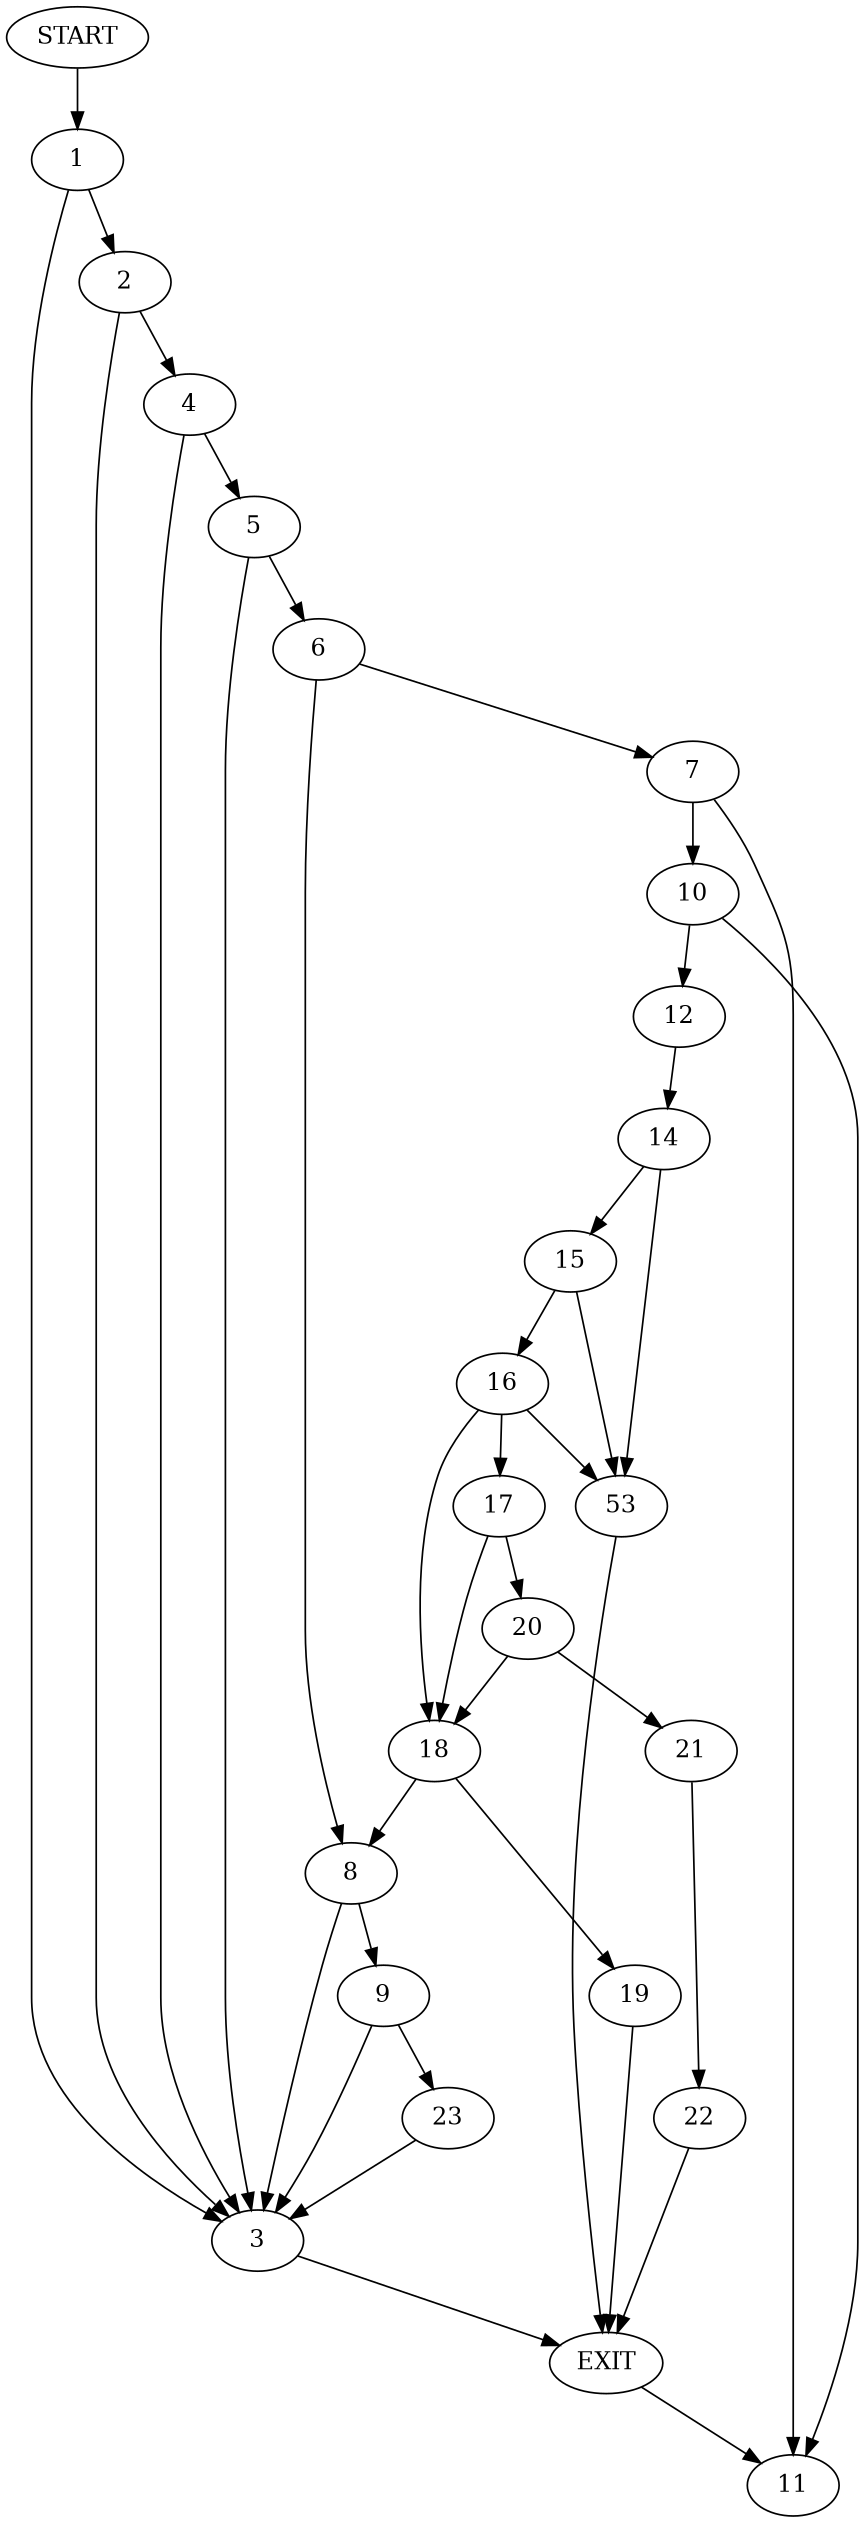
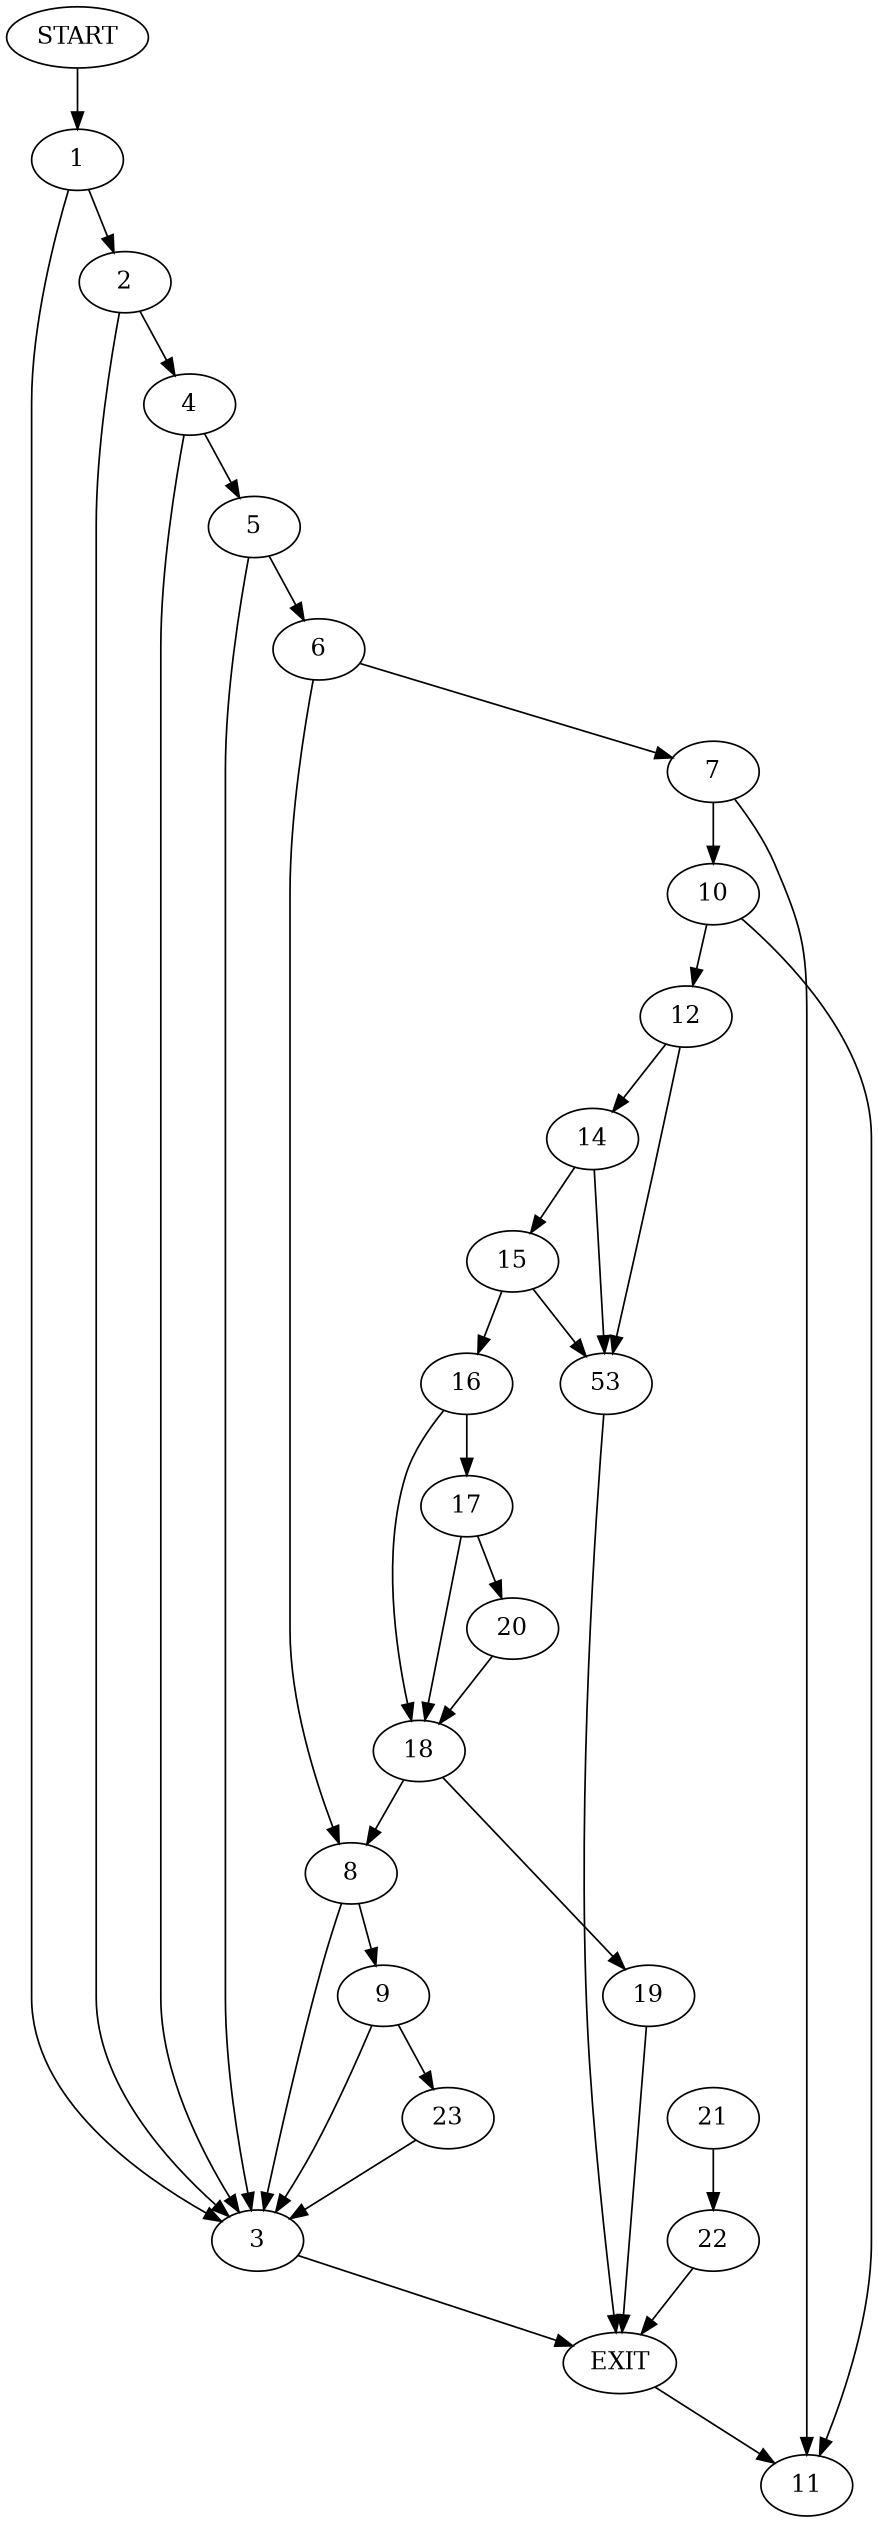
edge "16" -> "53": now "12" -> "53"
edge "20" -> "21": removed
